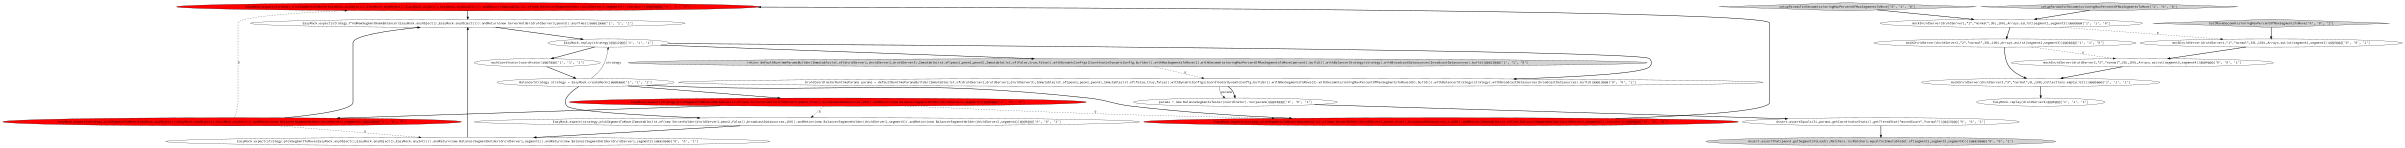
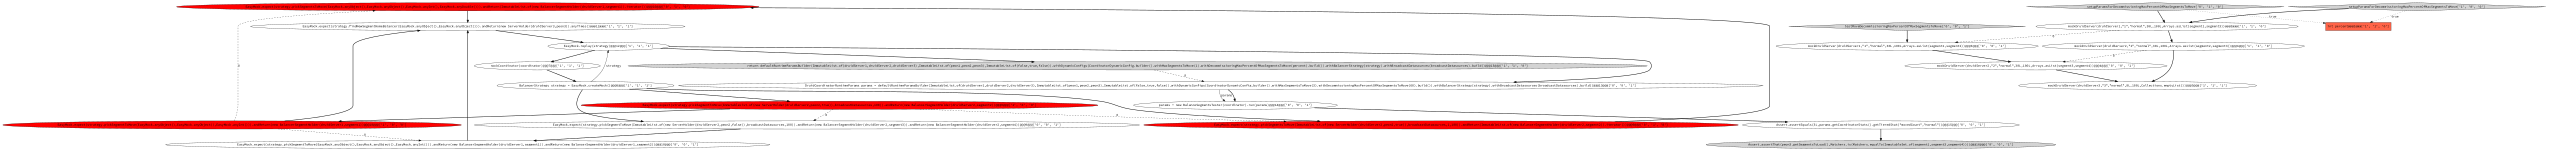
node "int percent@@@2@@@['1', '1', '0']": added
node "EasyMock.replay(druidServer4)@@@6@@@['1', '1', '1']": removed
